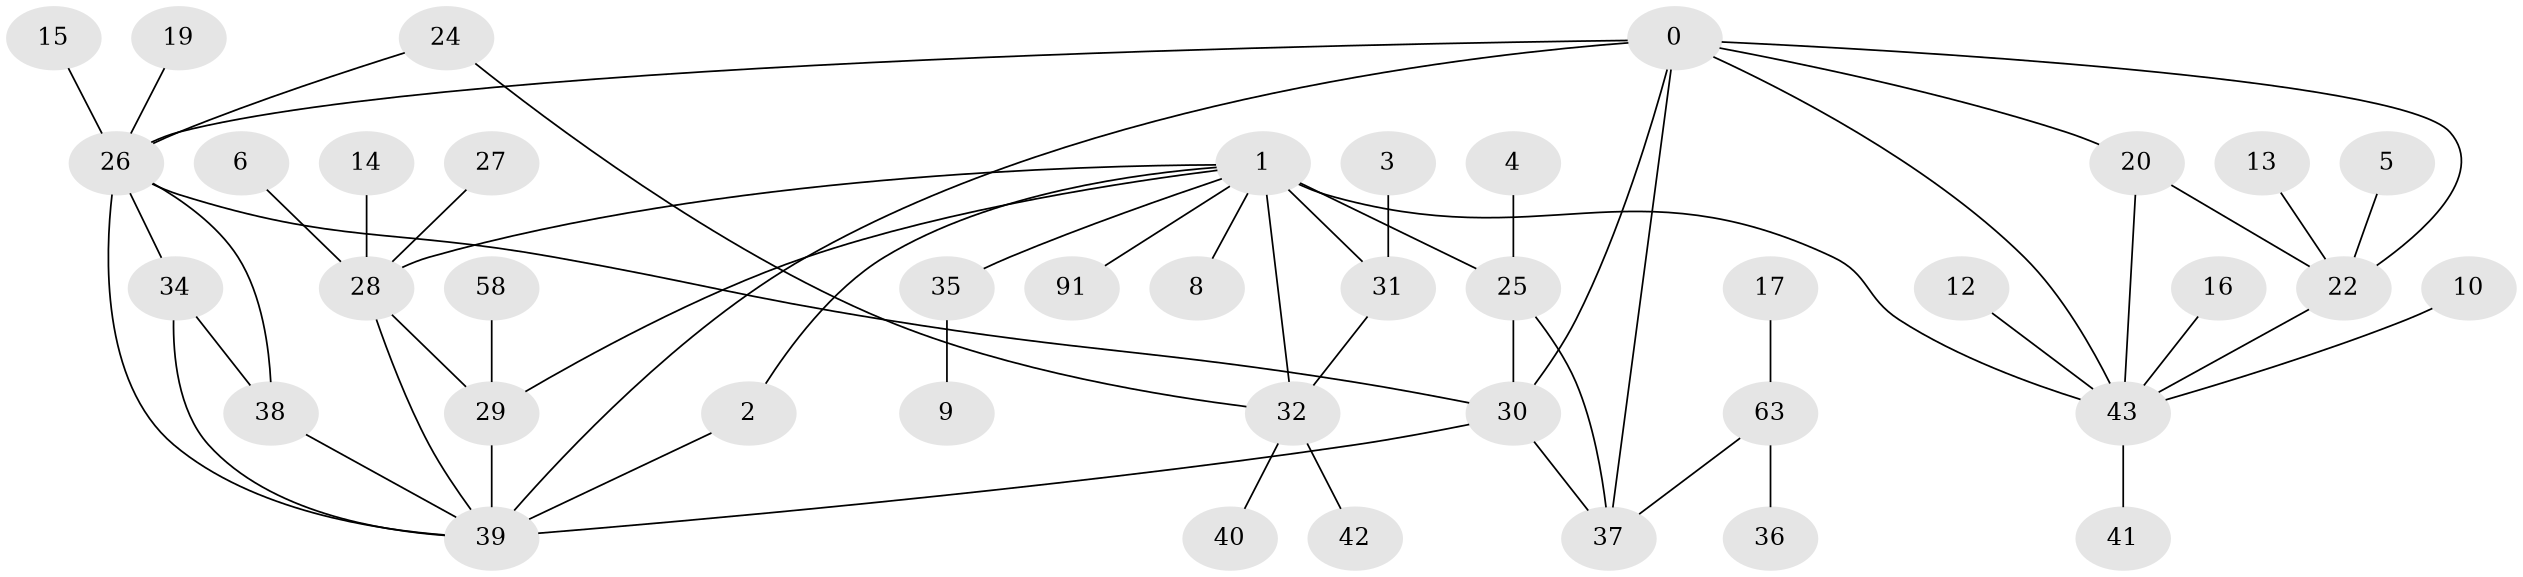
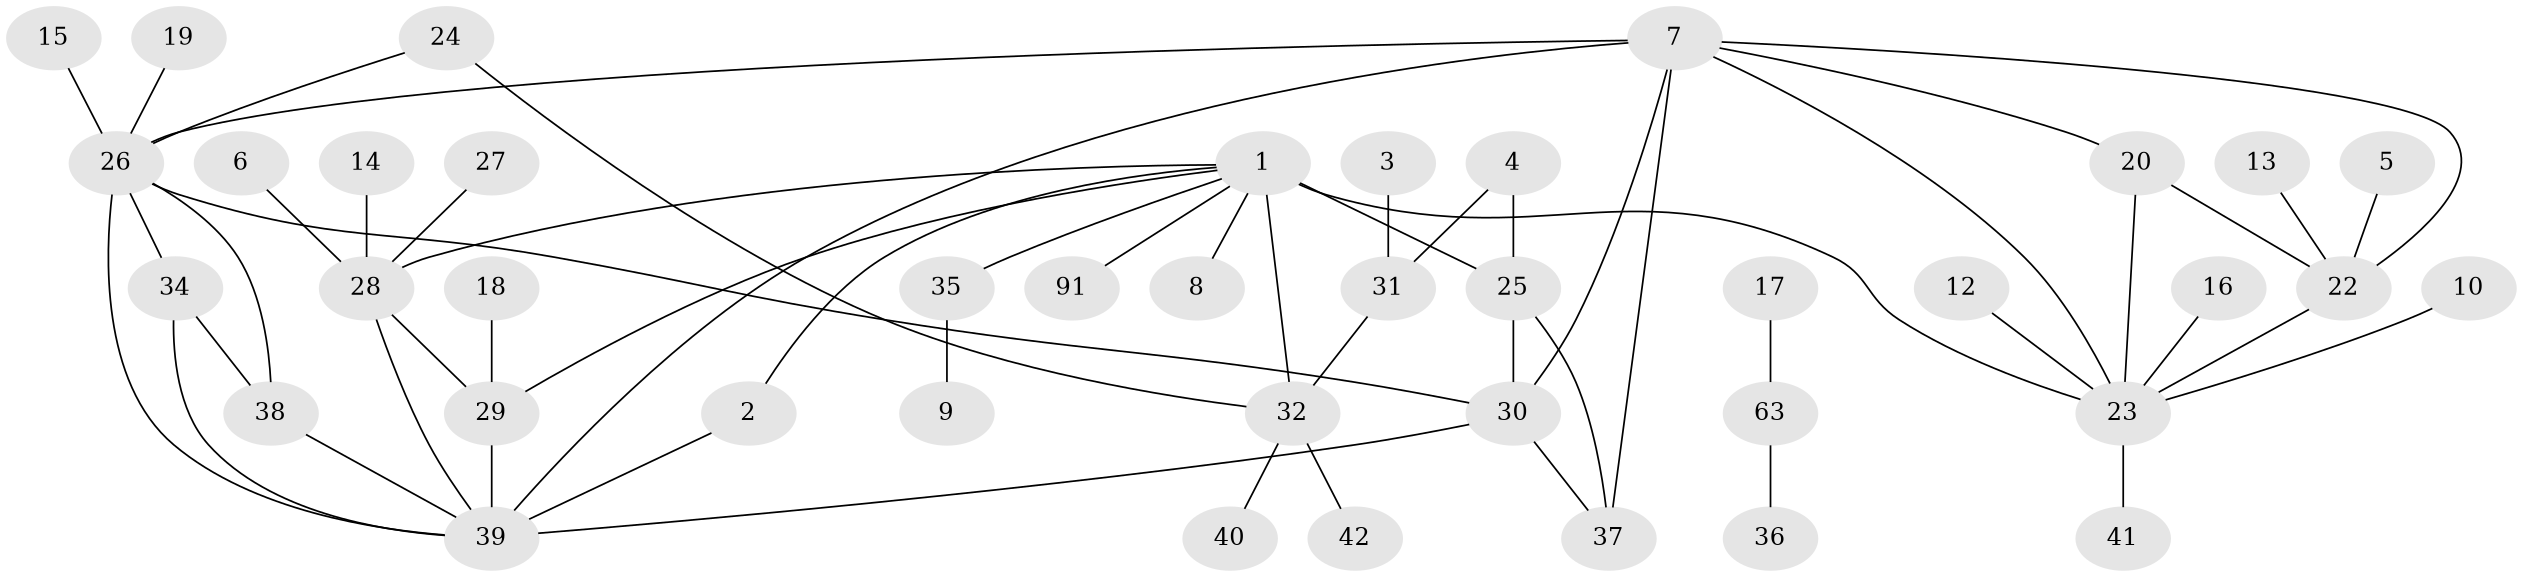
node "0": label "0" -> "7"
edge "1" -- "31": now "4" -- "31"
node "58": label "58" -> "18"
node "43": label "43" -> "23"
edge "63" -- "37": removed
